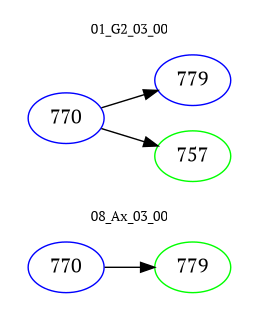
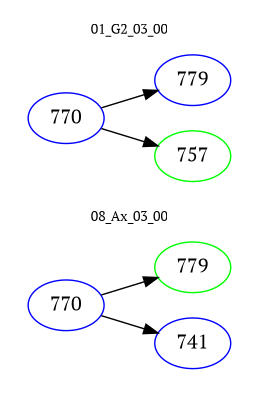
node "741": added
